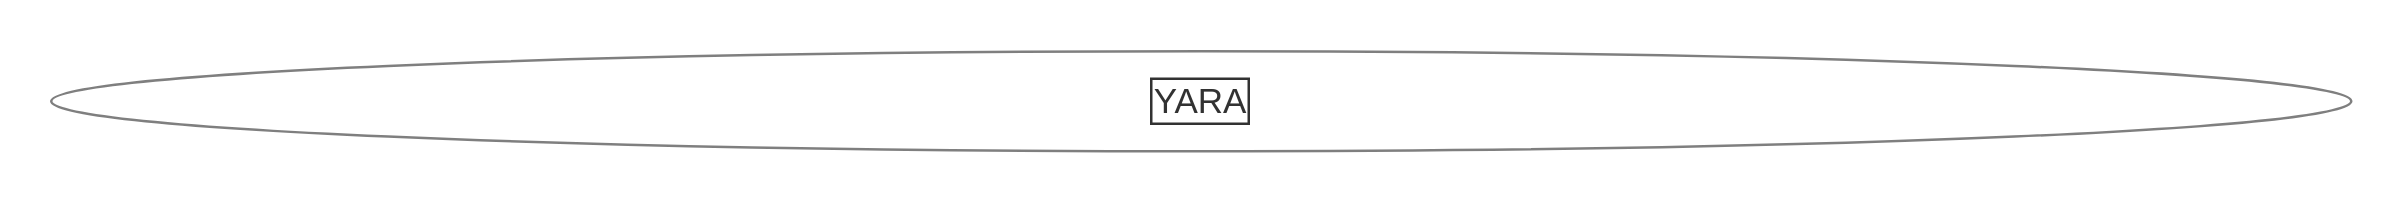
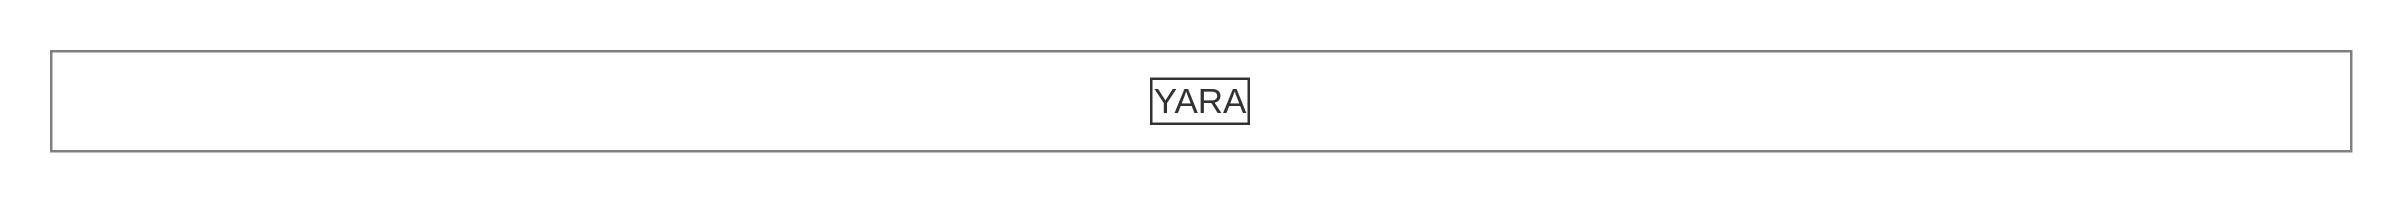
node "YARA": shape ellipse -> rectangle
